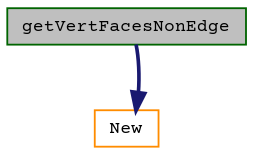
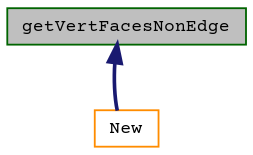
edge "getVertFacesNonEdge" -> "New": reversed
